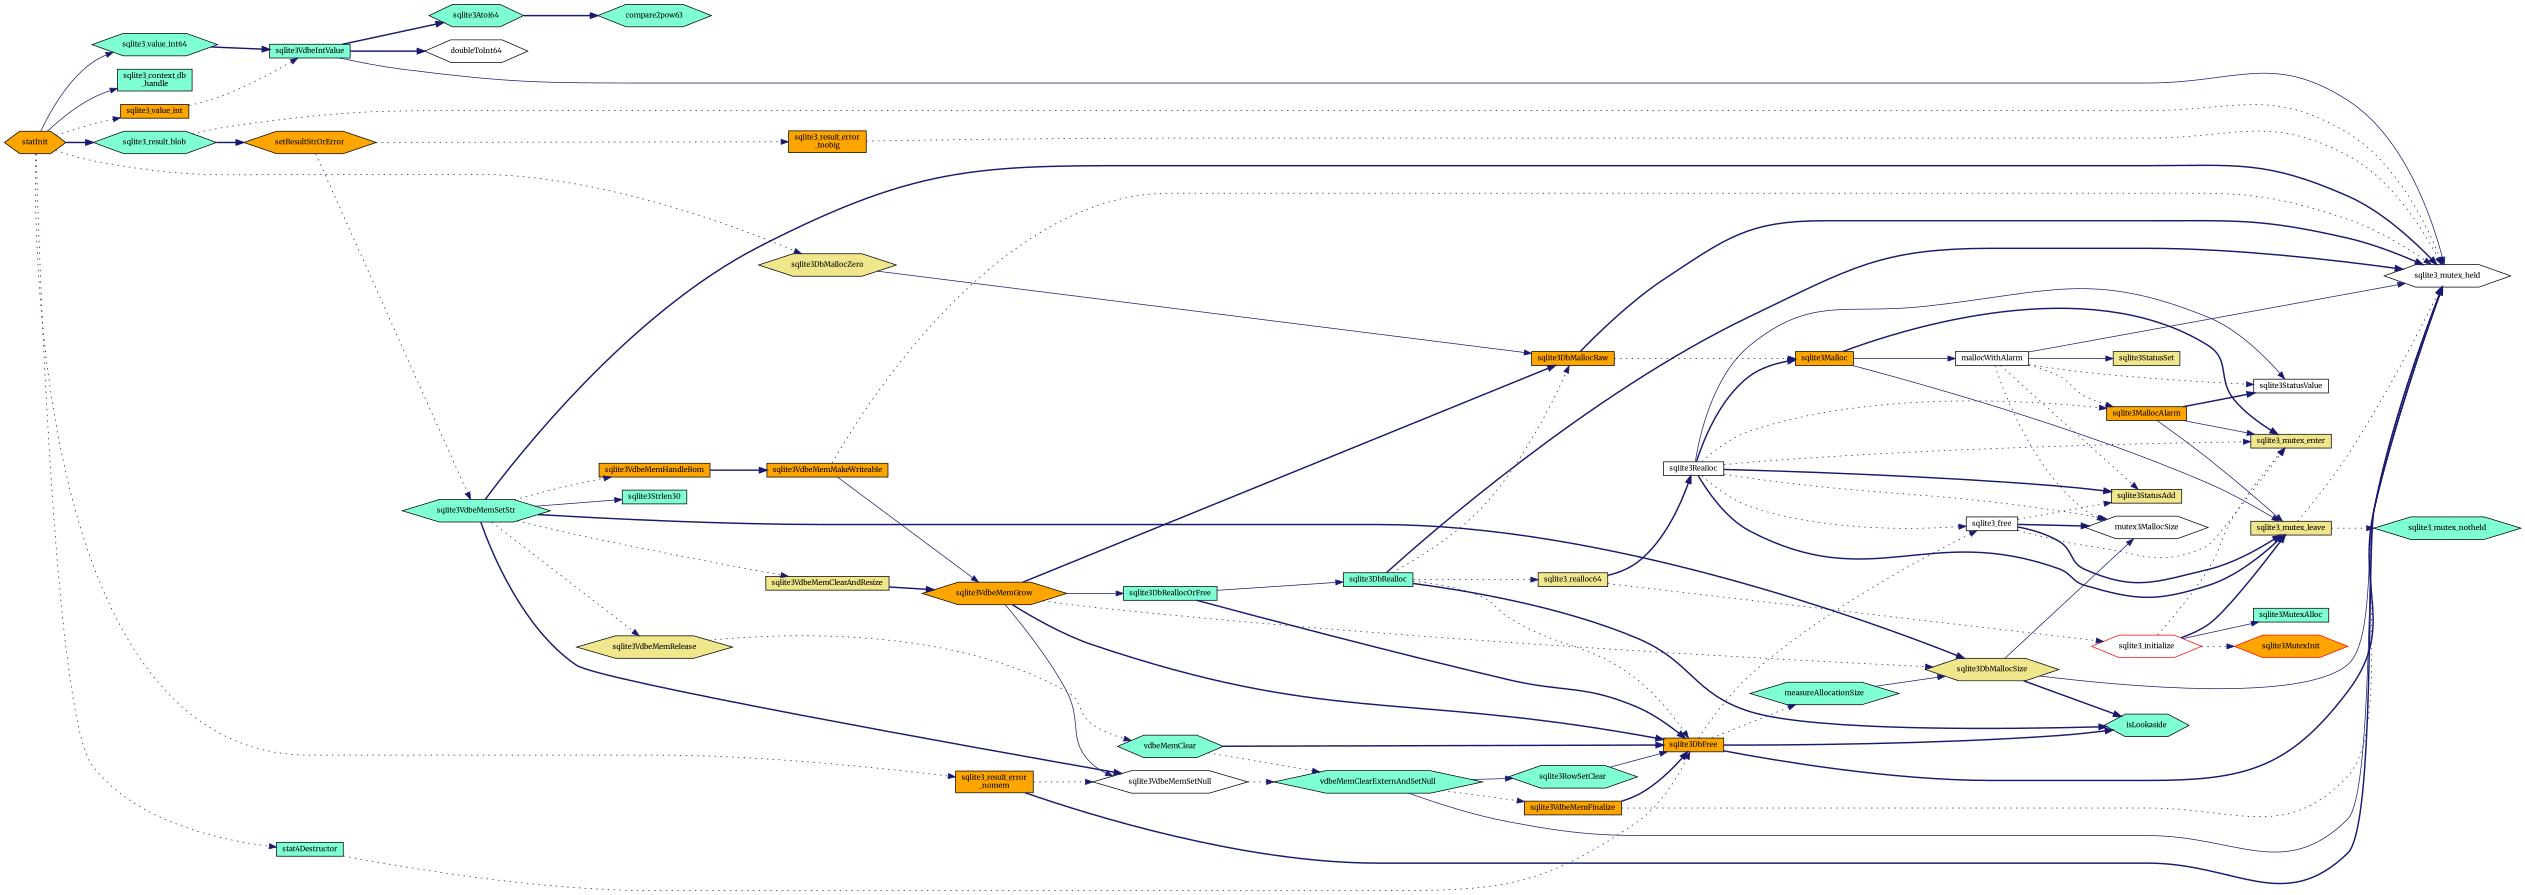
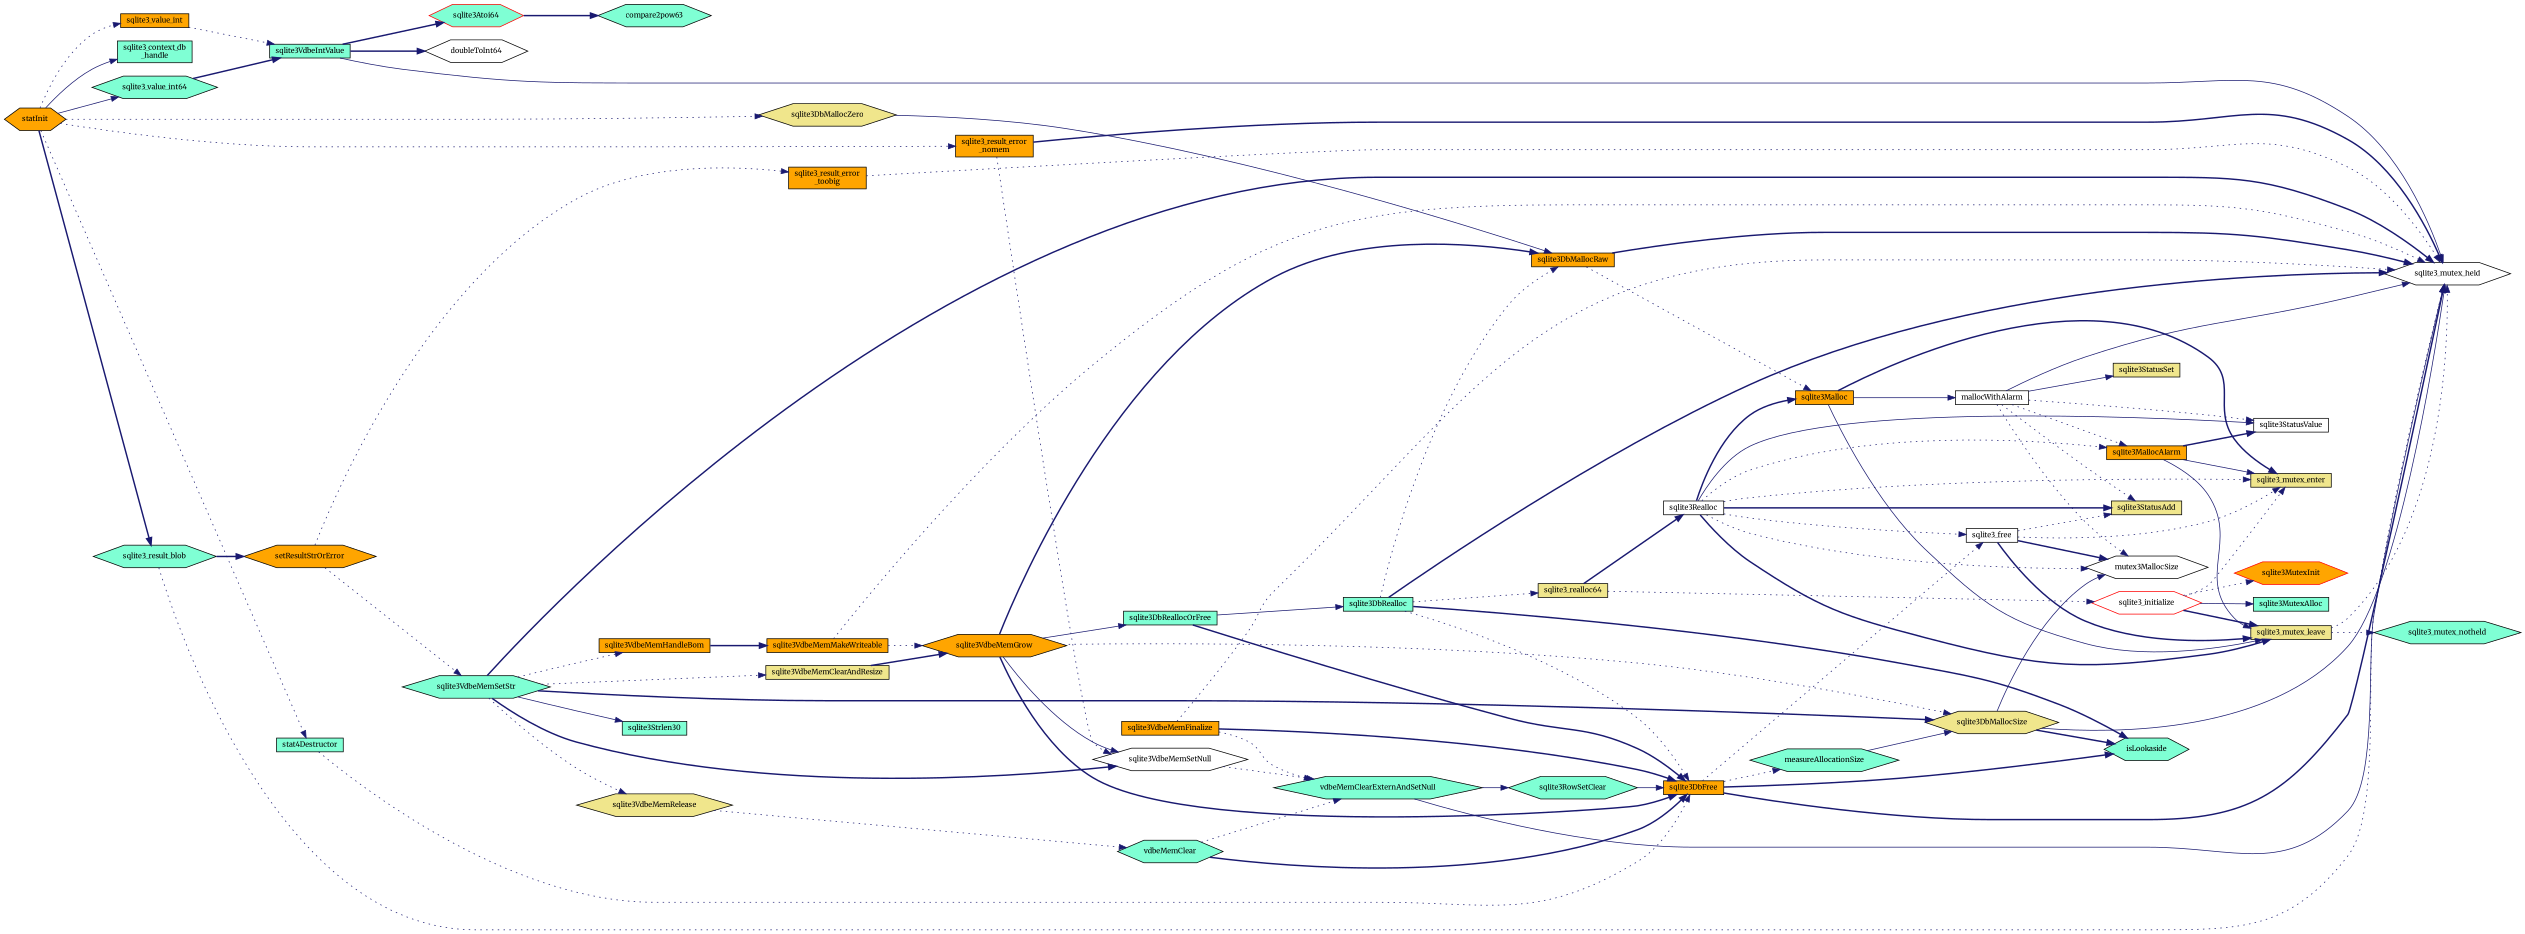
node "sqlite3Atoi64": color black -> red
edge "sqlite3VdbeMemMakeWriteable" -> "sqlite3VdbeMemGrow": style solid -> dotted
edge "vdbeMemClearExternAndSetNull" -> "sqlite3VdbeMemFinalize": reversed
